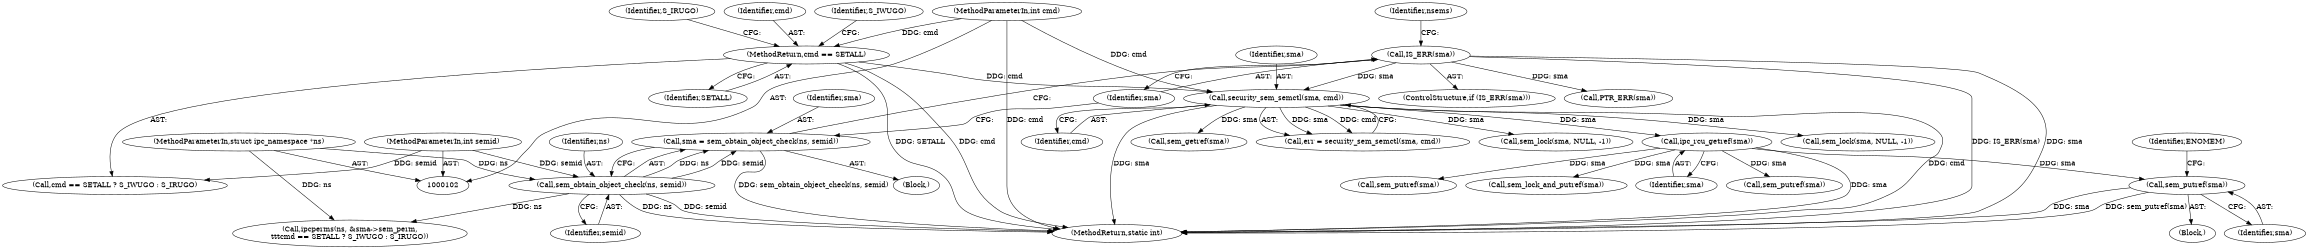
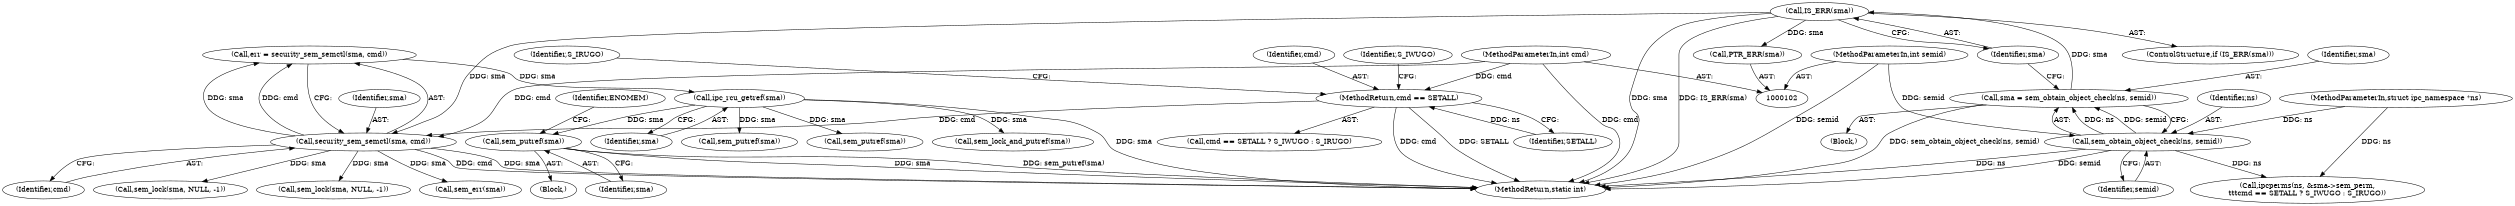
node "(Identifier,nsems)": removed
edge "(Identifier,SETALL)" -> "(MethodReturn,cmd == SETALL)": label "AST: " -> "DDG: ns"
edge "(Call,sma = sem_obtain_object_check(ns, semid))" -> "(Call,IS_ERR(sma))": label "CFG: " -> "DDG: sma"
edge "(Call,security_sem_semctl(sma, cmd))" -> "(Call,ipc_rcu_getref(sma))": now "(Call,err = security_sem_semctl(sma, cmd))" -> "(Call,ipc_rcu_getref(sma))"
node "(Call,sem_getref(sma))": label "(Call,sem_getref(sma))" -> "(Call,sem_err(sma))"
edge "(MethodParameterIn,struct ipc_namespace *ns)" -> "1000102": now "(Call,PTR_ERR(sma))" -> "1000102"
edge "(MethodParameterIn,int semid)" -> "(Call,cmd == SETALL ? S_IWUGO : S_IRUGO)": now "(MethodParameterIn,int semid)" -> "(MethodReturn,static int)"
